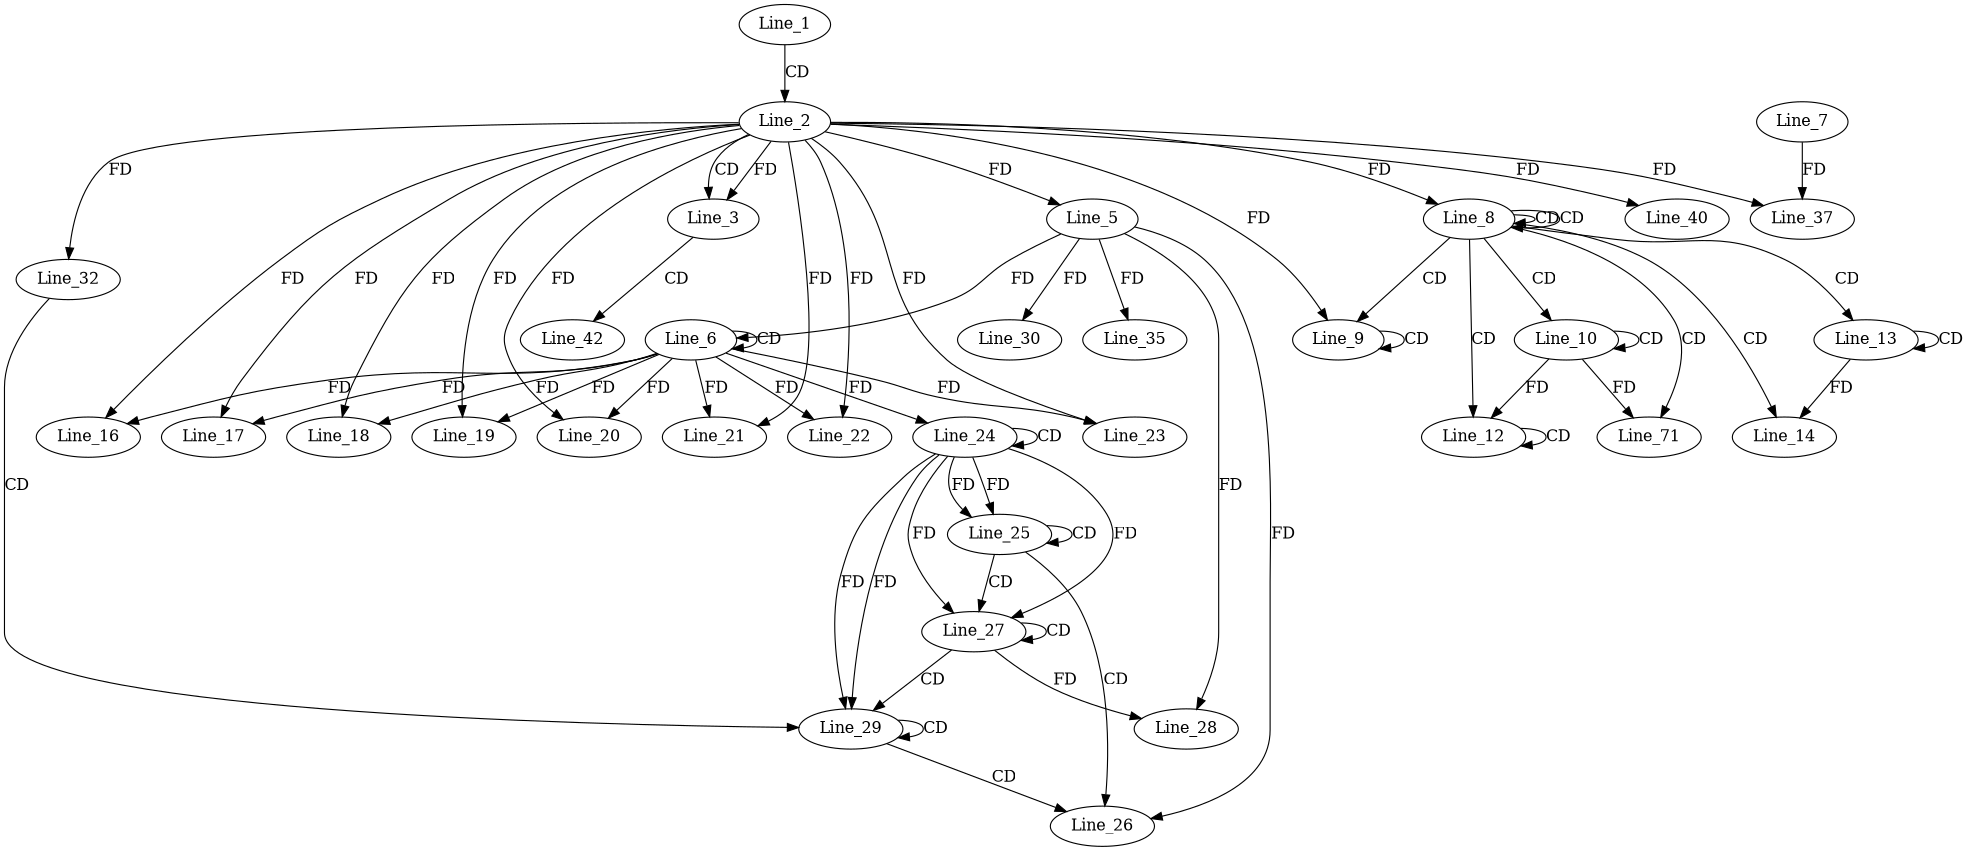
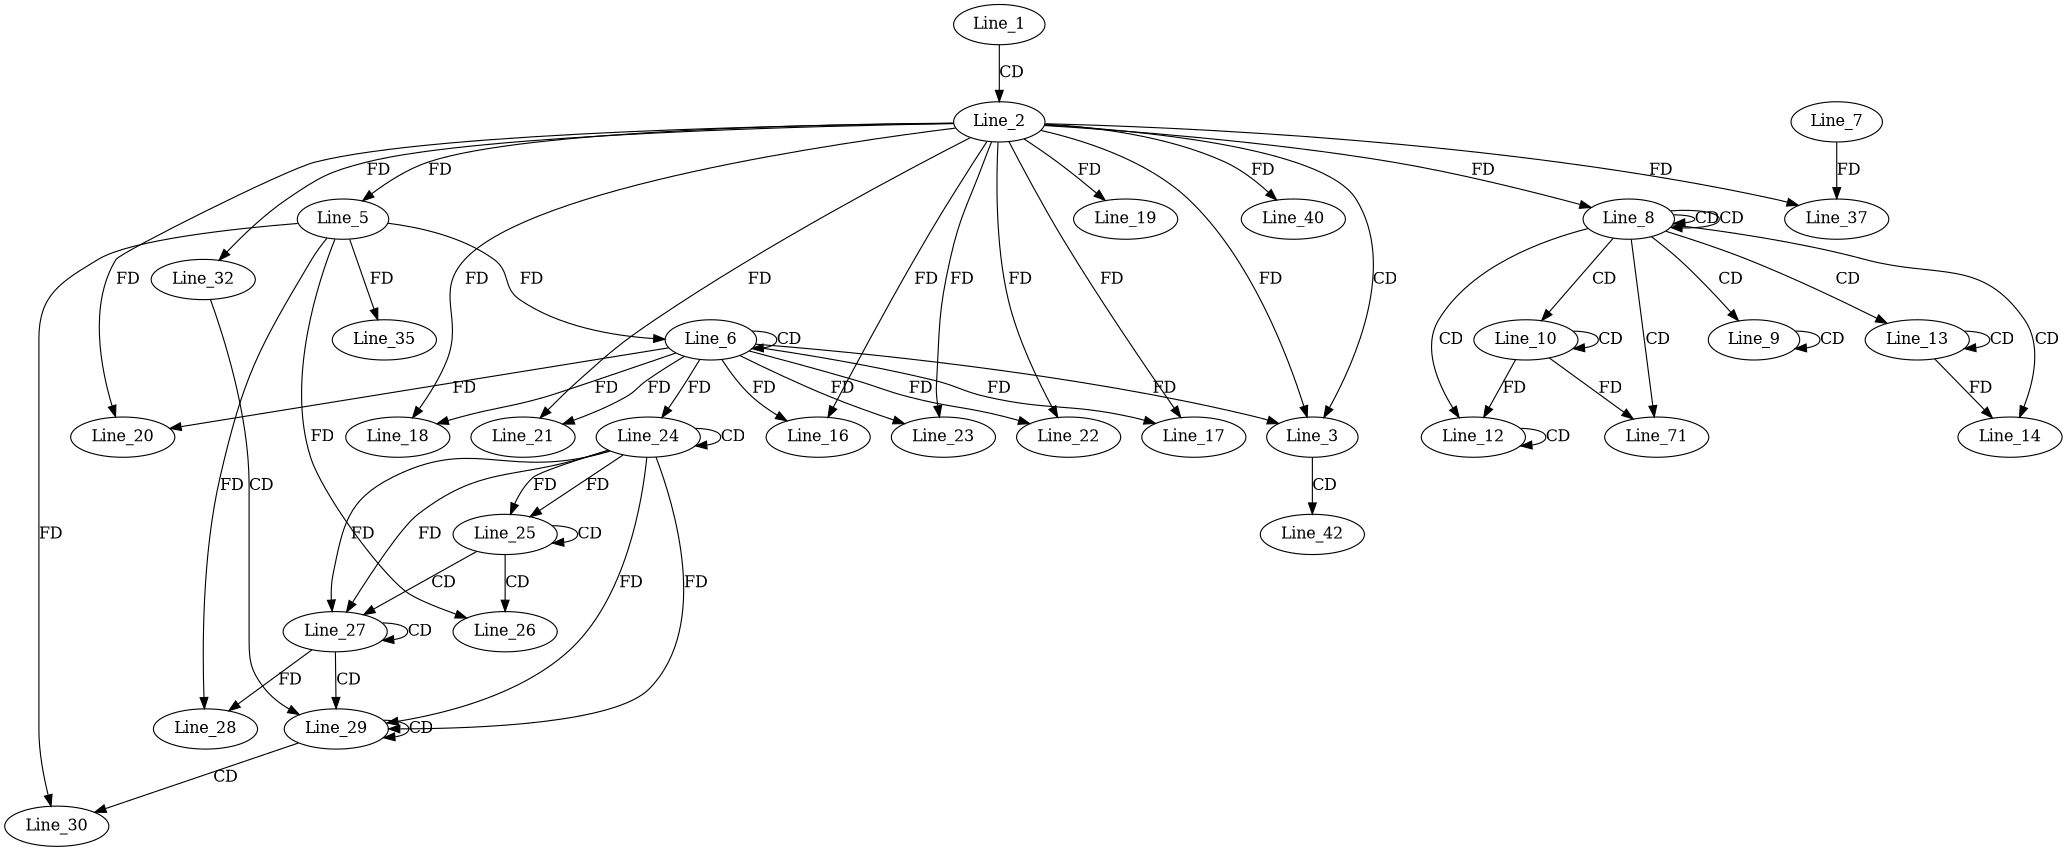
edge "Line_2" -> "Line_9": removed, label "FD"
edge "Line_6" -> "Line_19": now "Line_6" -> "Line_3"
edge "Line_29" -> "Line_26": now "Line_29" -> "Line_30"
